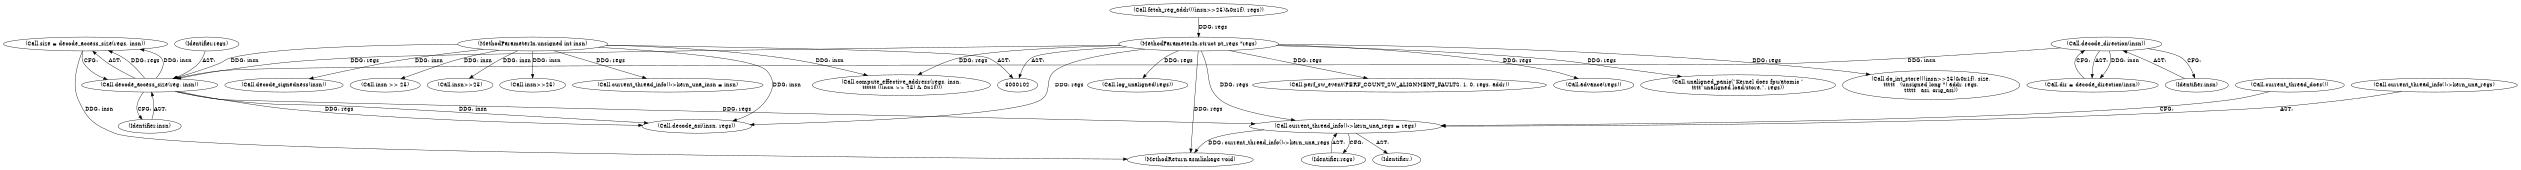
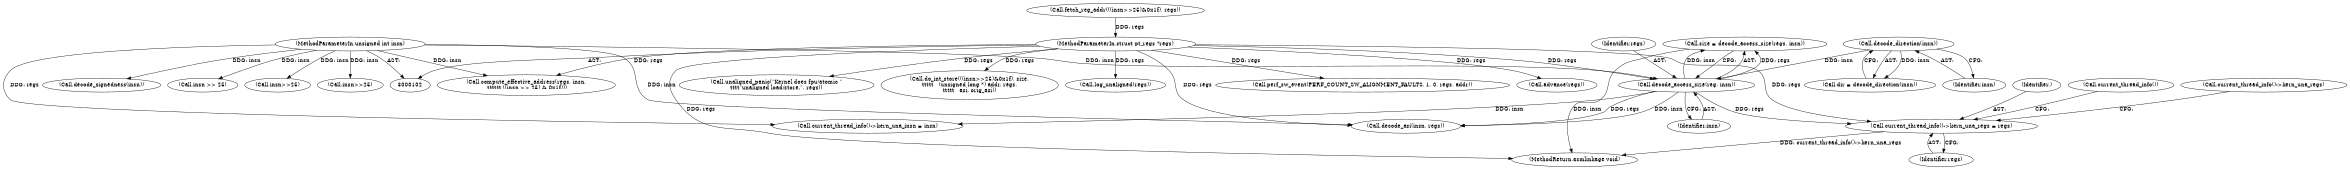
node "(Call,current_thread_does())": label "(Call,current_thread_does())" -> "(Call,current_thread_info())"
edge "(Call,current_thread_info()->kern_una_regs)" -> "(Call,current_thread_info()->kern_una_regs = regs)": label "AST: " -> "CFG: "
edge "(Call,decode_access_size(reg, insn))" -> "(Call,current_thread_info()->kern_una_insn = insn)": added, label "DDG: insn"
edge "(Call,current_thread_info()->kern_una_regs = regs)" -> "(Identifier,)": reversed
